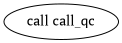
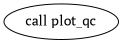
node "call call_qc": label "call call_qc" -> "call plot_qc"
